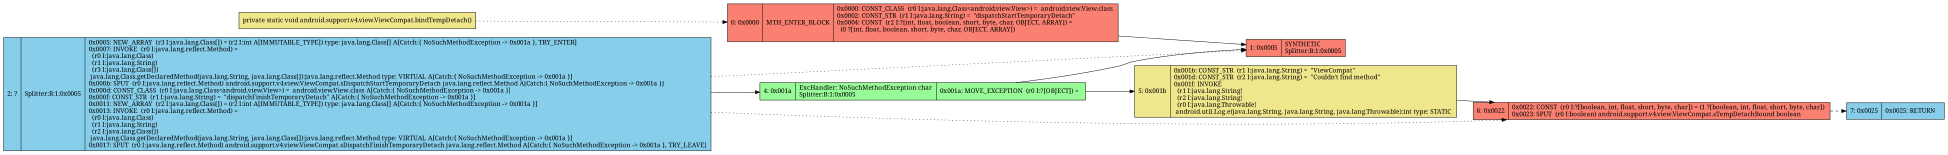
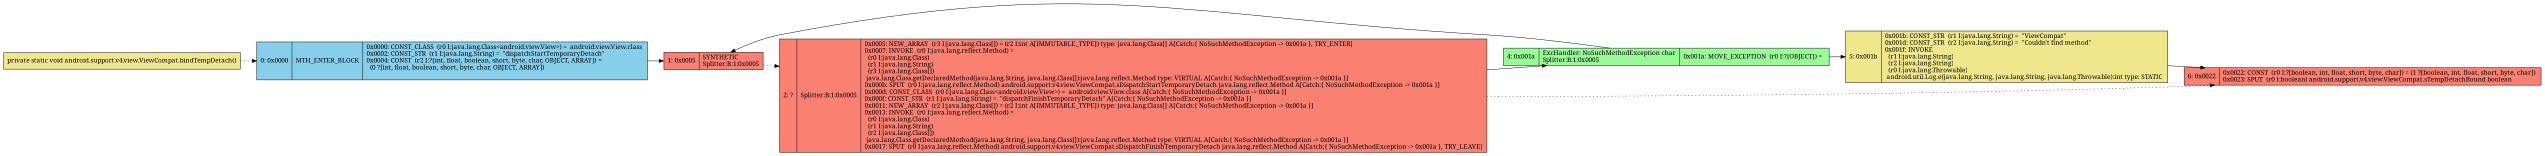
node "0: 0x0000": fillcolor salmon -> skyblue
edge "2: ?" -> "1: 0x0005": reversed
node "2: ?": fillcolor skyblue -> salmon
node "7: 0x0025": removed
